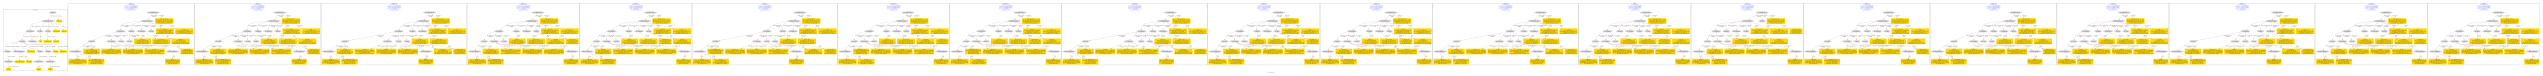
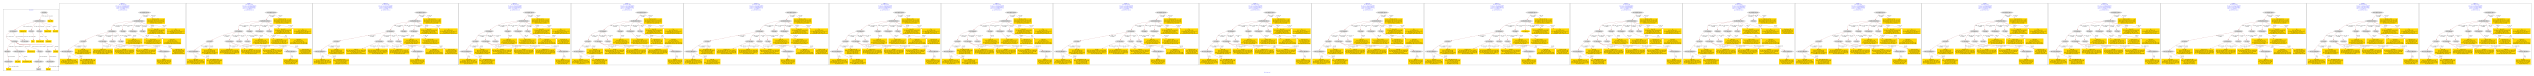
node "E8_Acquisition1": fillcolor lightgray -> gold
edge "E52_Time-Span1" -> "Production_Year": reversed
node "Residence": fillcolor gold -> lightgray
